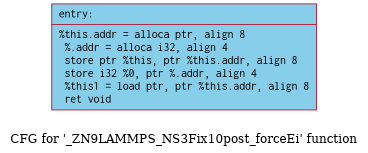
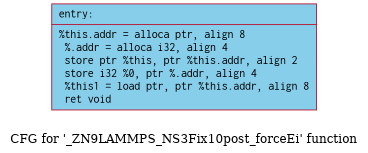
node "entry:": text "store ptr %this, ptr %this.addr, align 8" -> "store ptr %this, ptr %this.addr, align 2"
